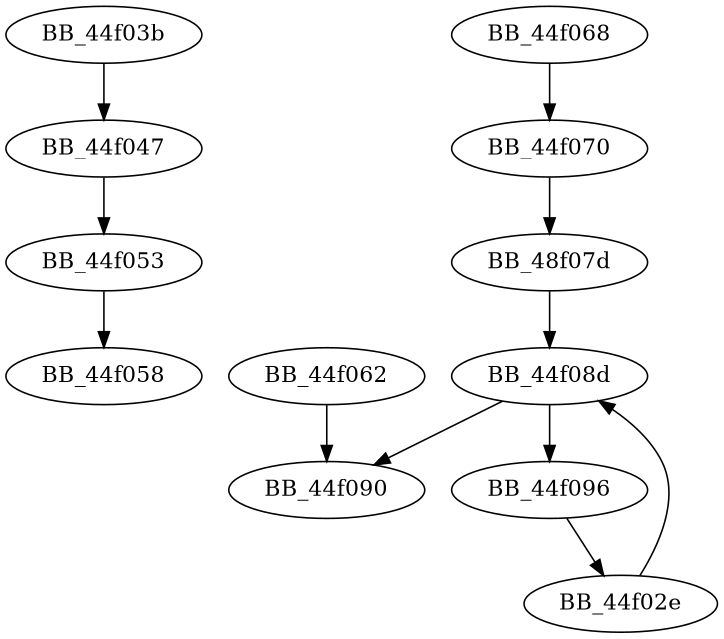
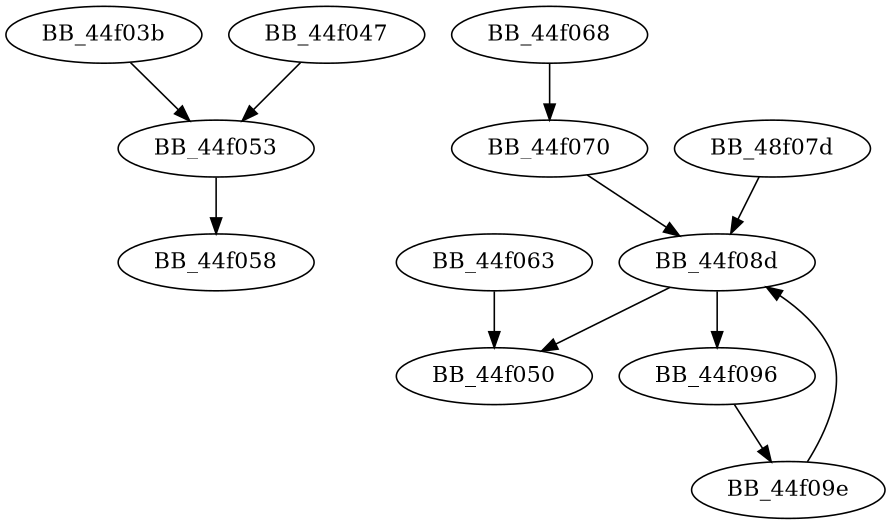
edge "BB_44f03b" -> "BB_44f047": now "BB_44f03b" -> "BB_44f053"
edge "BB_44f070" -> "BB_48f07d": now "BB_44f070" -> "BB_44f08d"
node "BB_44f062": label "BB_44f062" -> "BB_44f063"
node "BB_44f090": label "BB_44f090" -> "BB_44f050"
node "BB_44f02e": label "BB_44f02e" -> "BB_44f09e"
